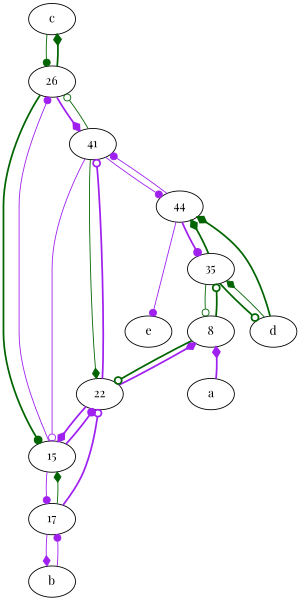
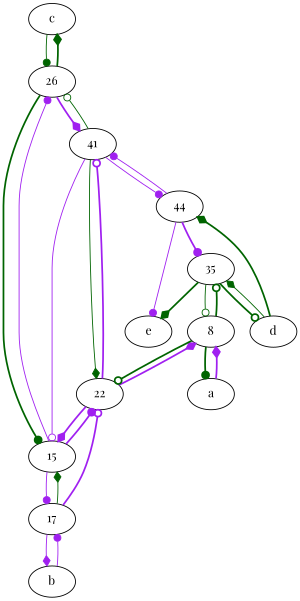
edge "35" -> "44": now "35" -> "e"
edge "8" -> "a": added
